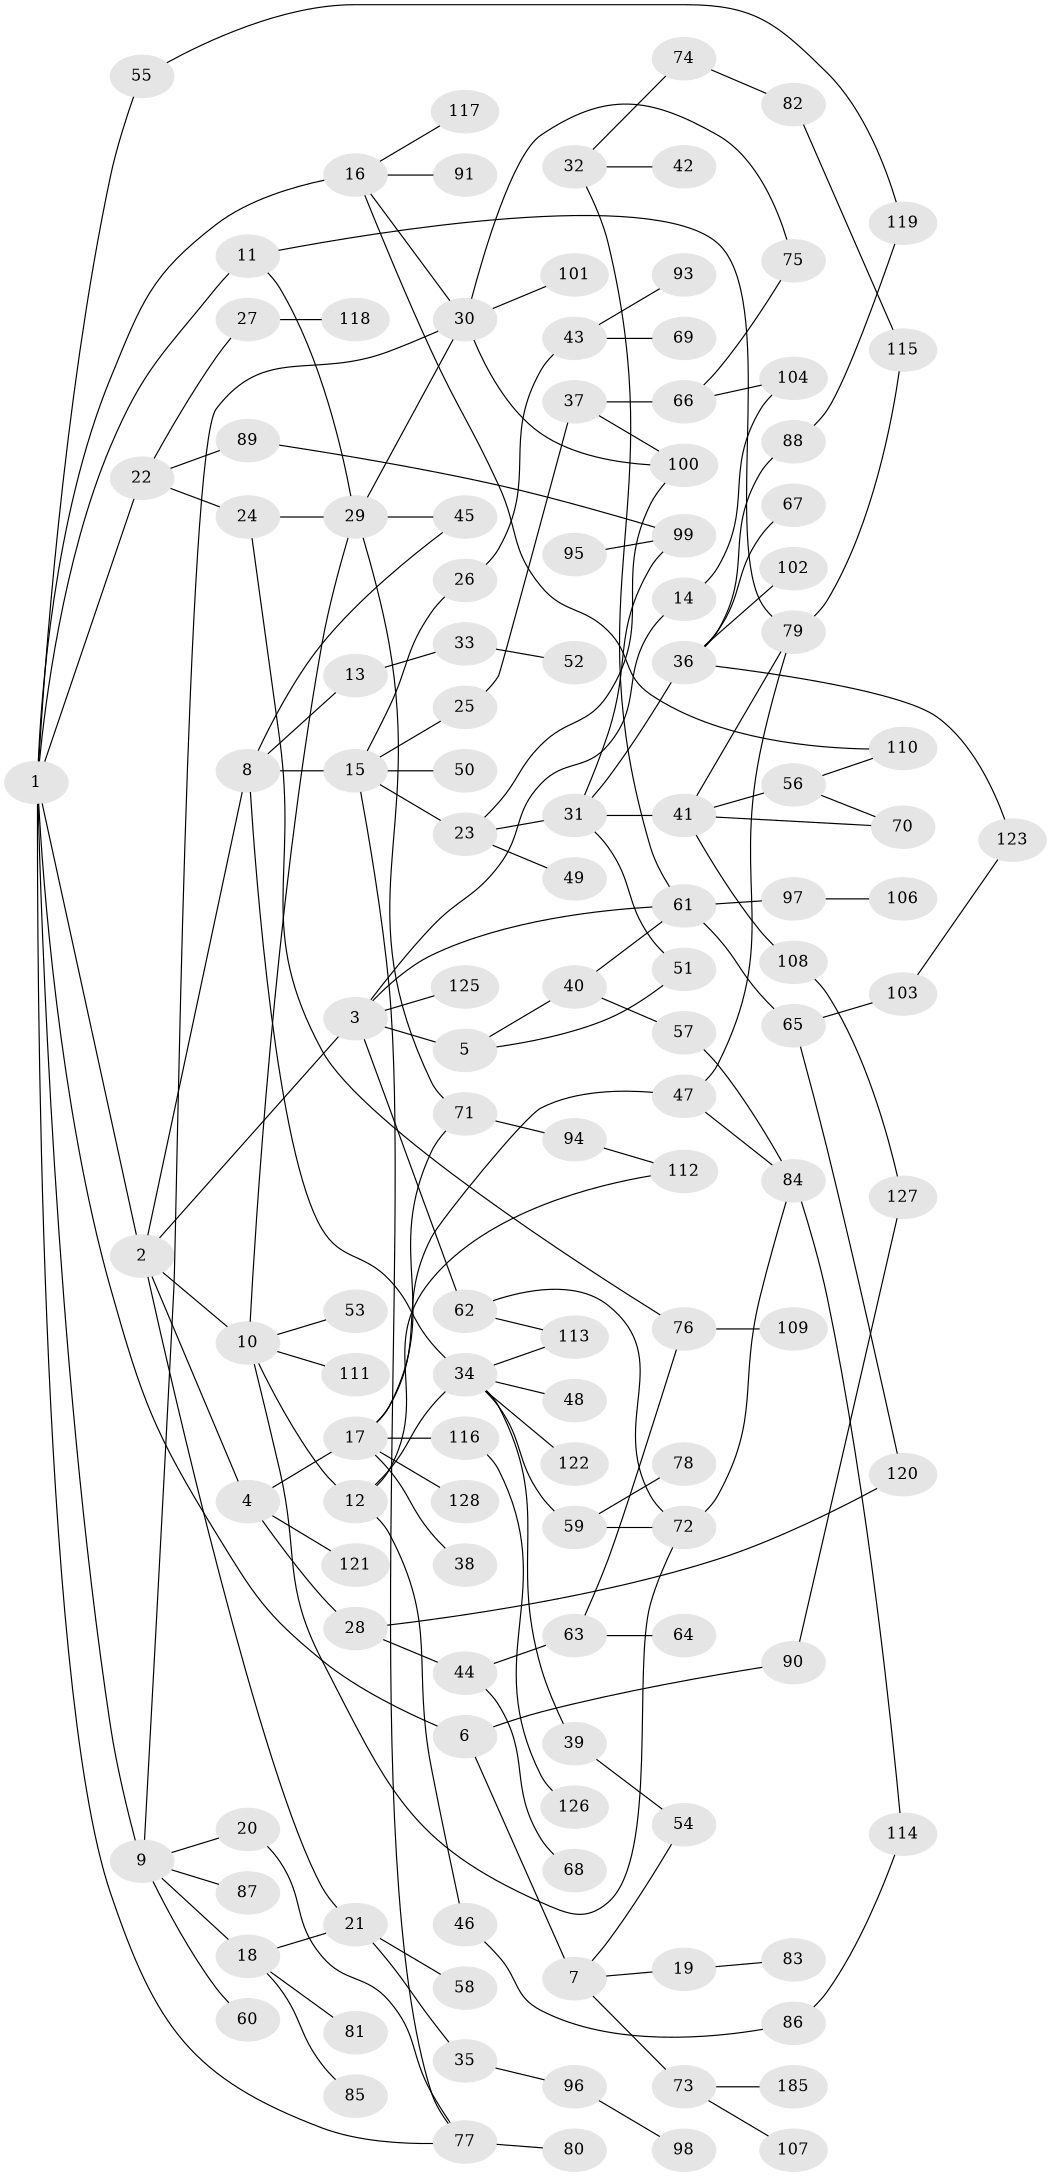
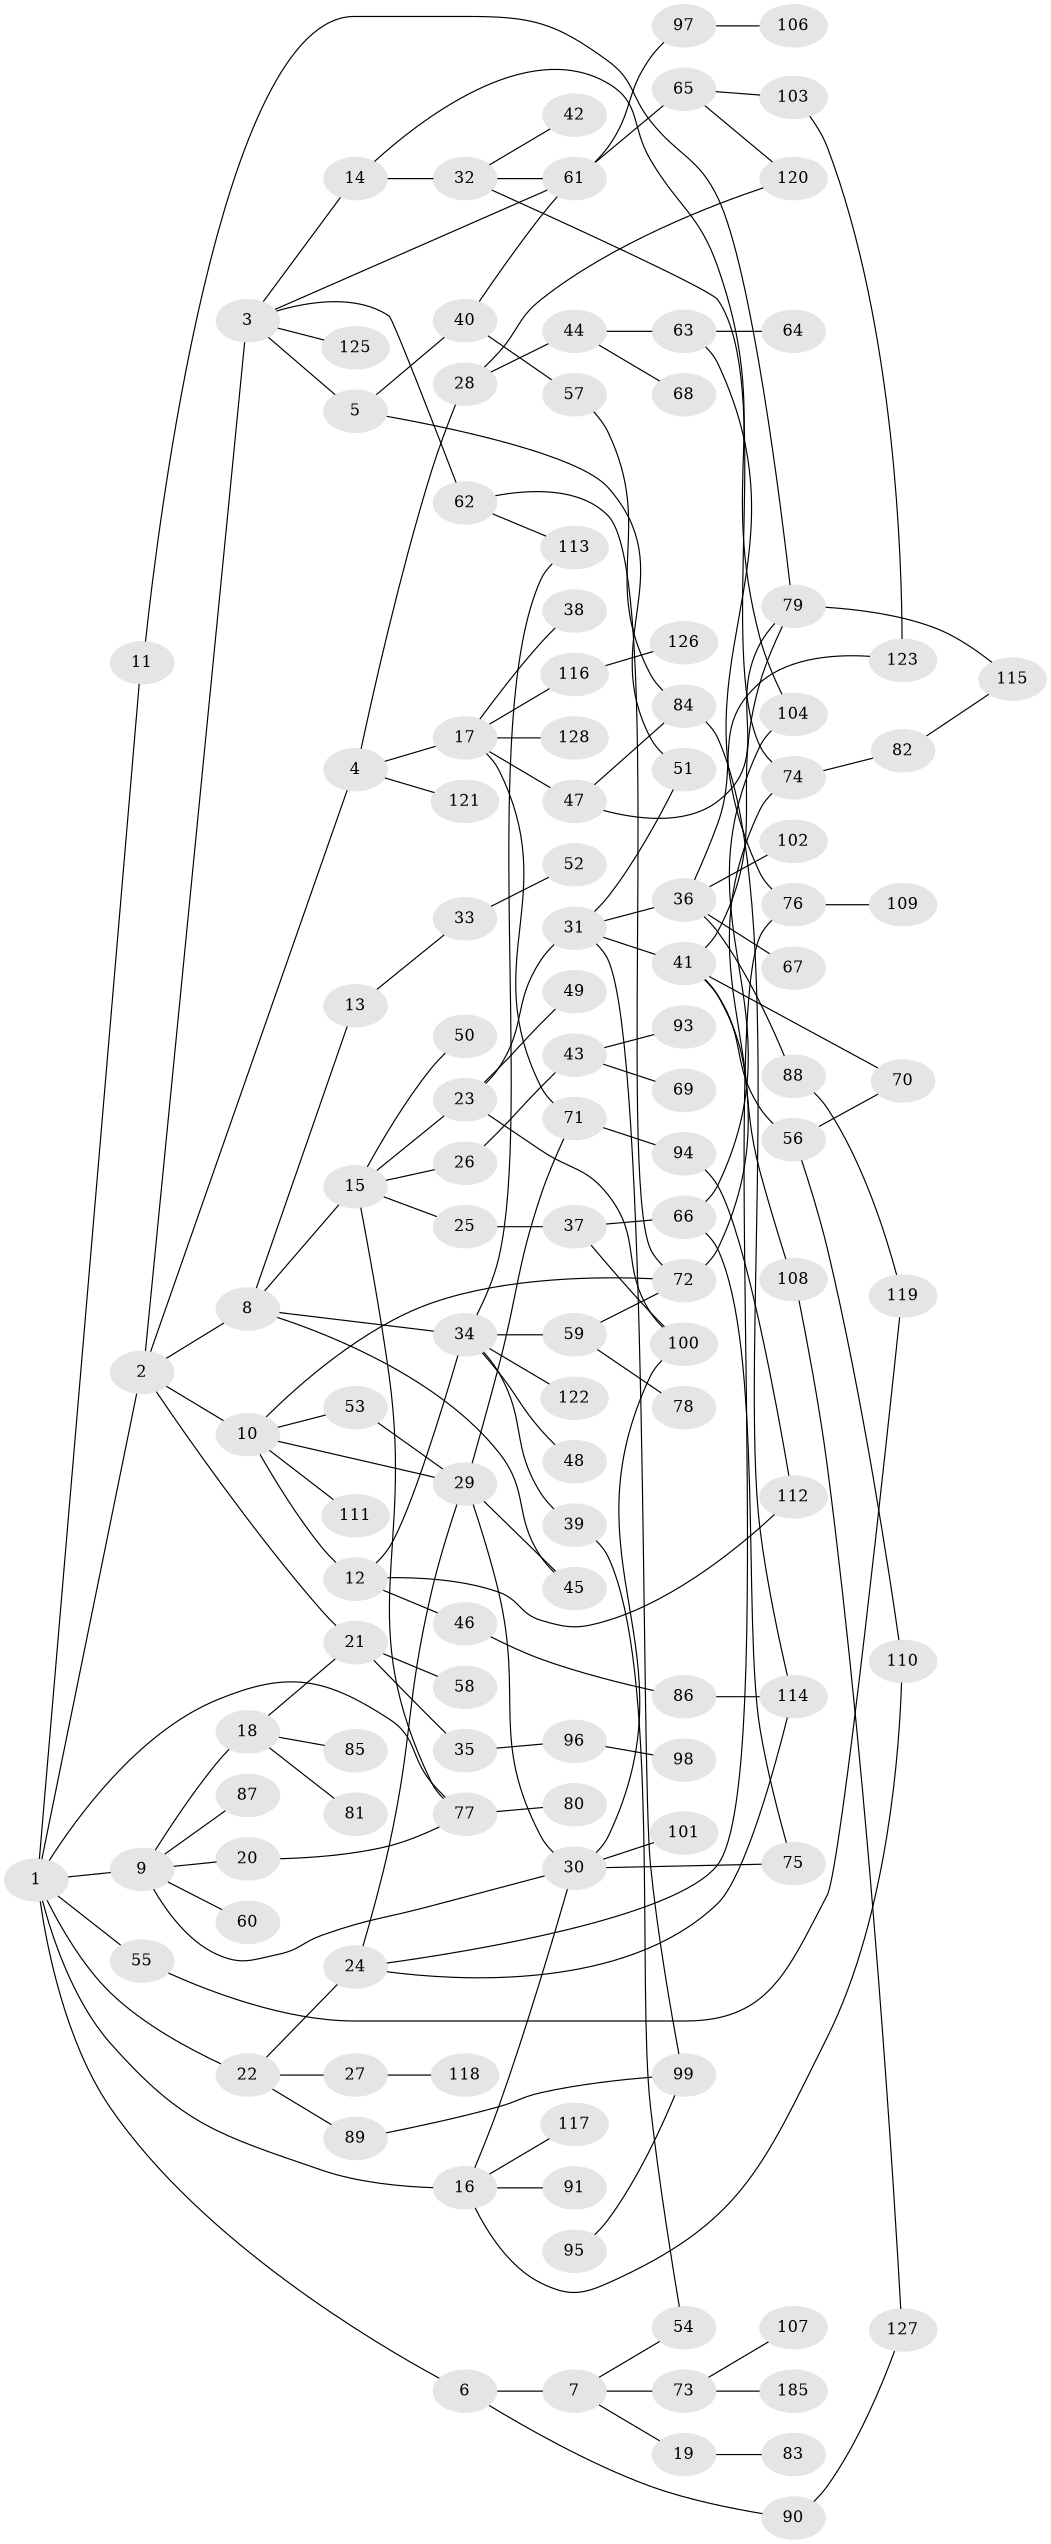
edge "14" -- "32": added
edge "11" -- "29": now "53" -- "29"
edge "84" -- "72": now "74" -- "72"
edge "114" -- "24": added
